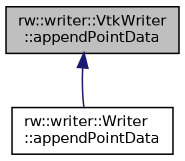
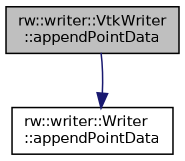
edge "rw::writer::Writer ::appendPointData" -> "rw::writer::VtkWriter ::appendPointData": reversed
